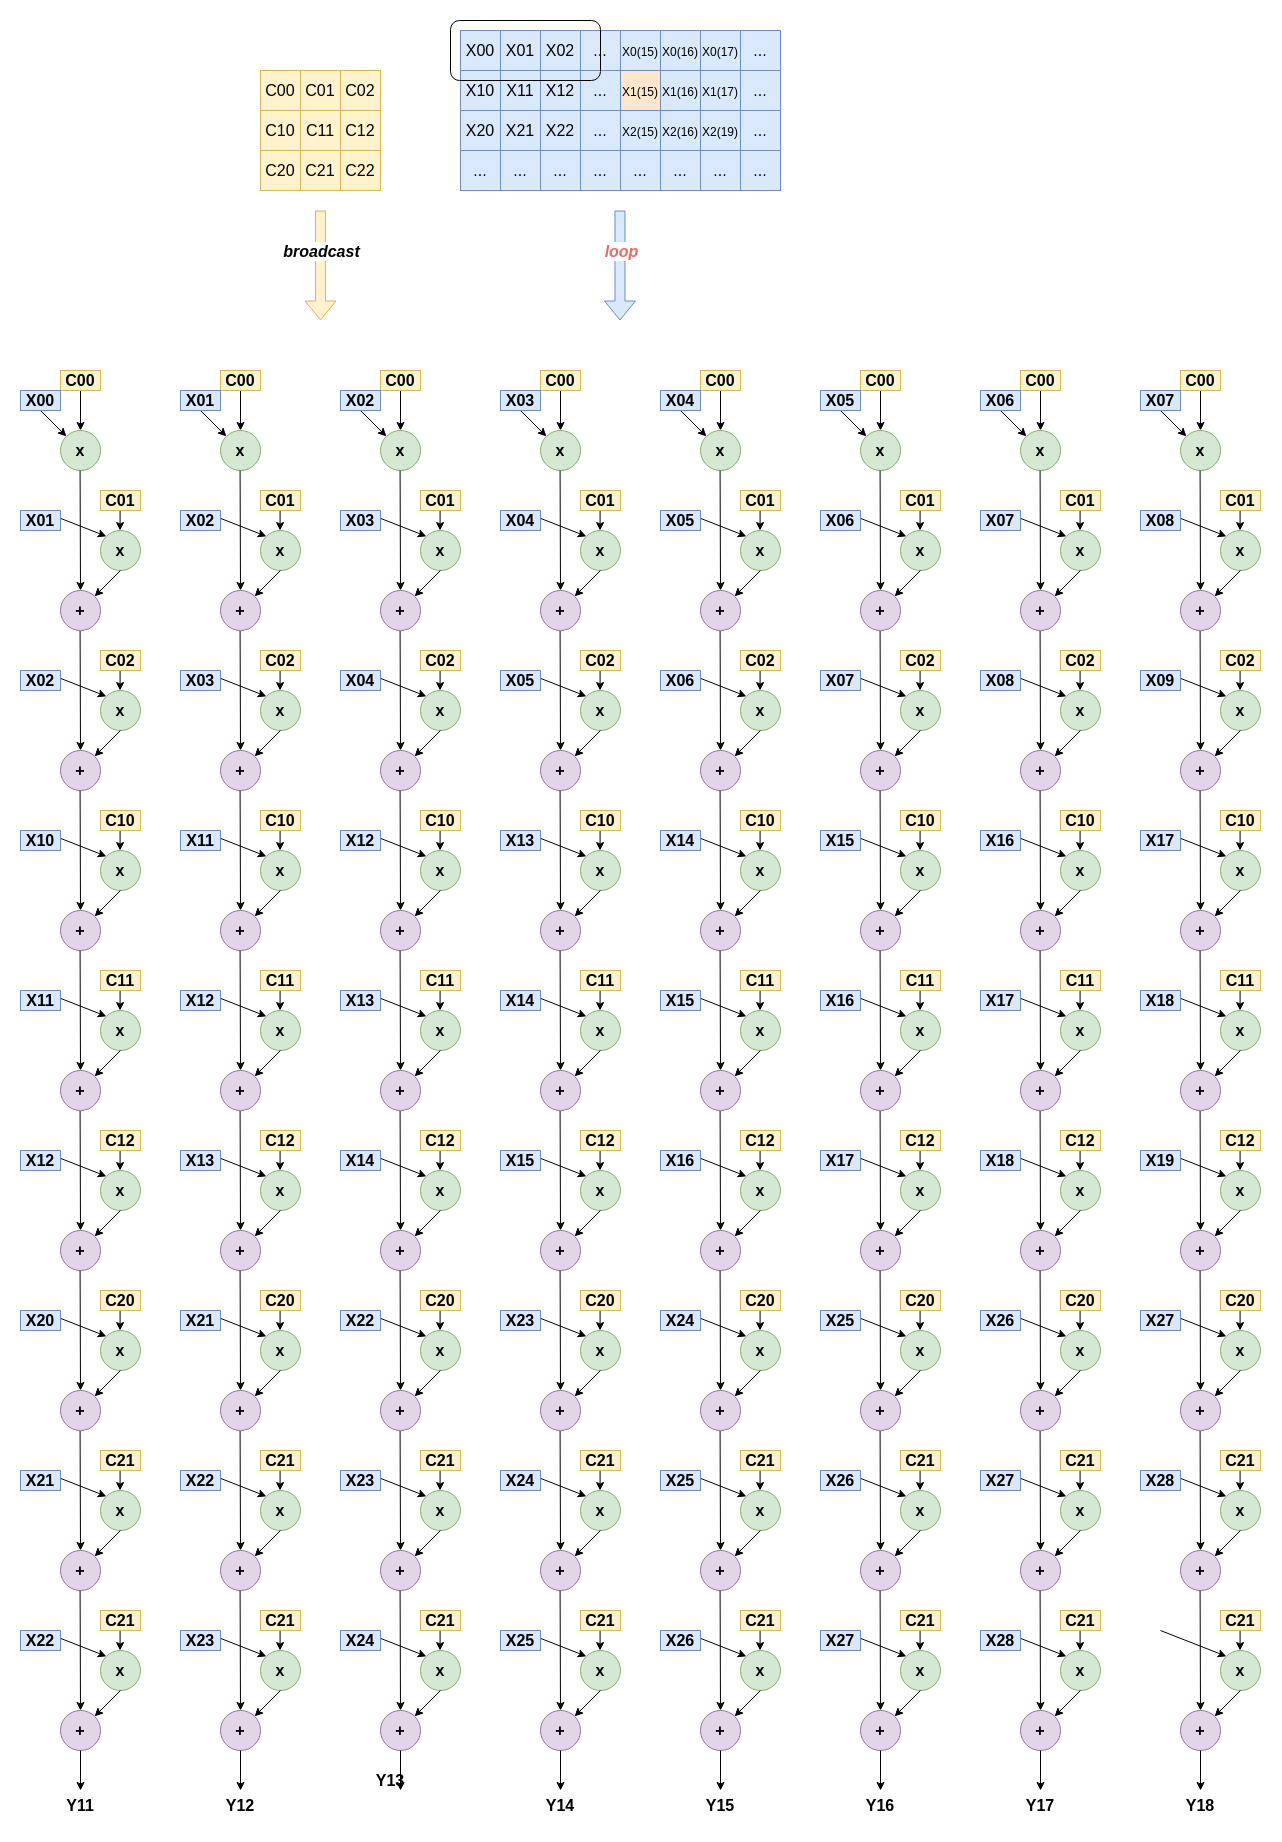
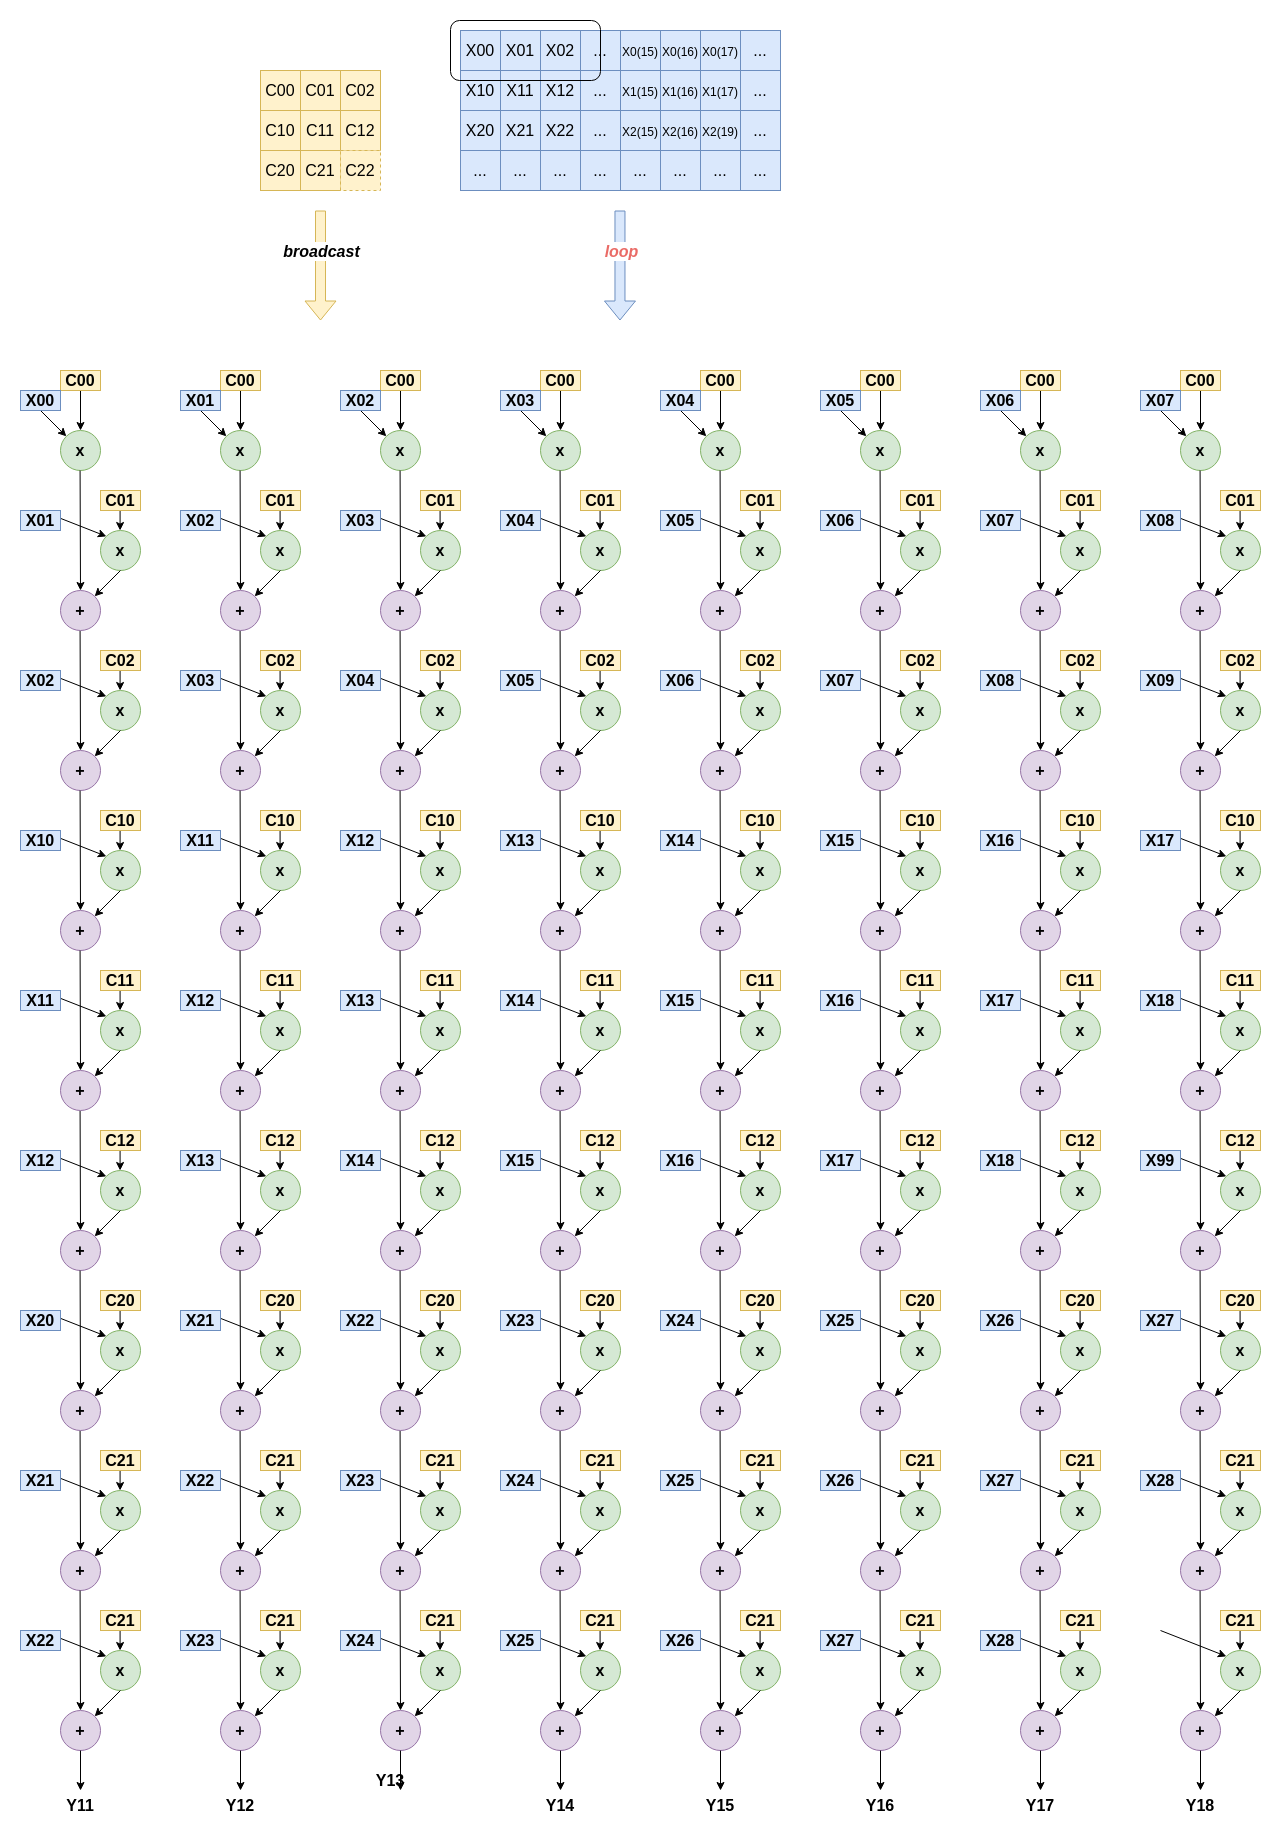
node "X1(15)": fillcolor #ffe6cc -> #dae8fc
node "C22": style solid -> dashed
node "X19": label "X19" -> "X99"
